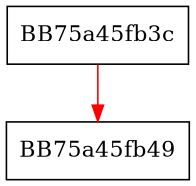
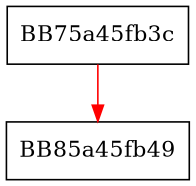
node "BB75a45fb49": label "BB75a45fb49" -> "BB85a45fb49"
